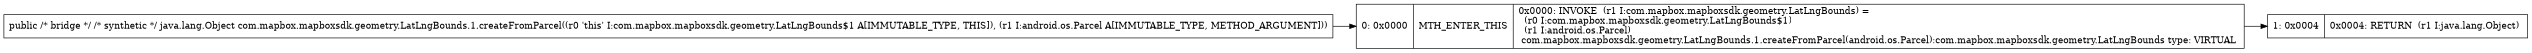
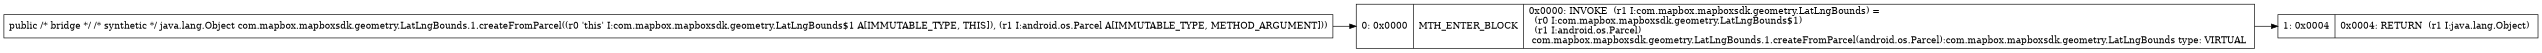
node "0: 0x0000": text "MTH_ENTER_THIS" -> "MTH_ENTER_BLOCK"
